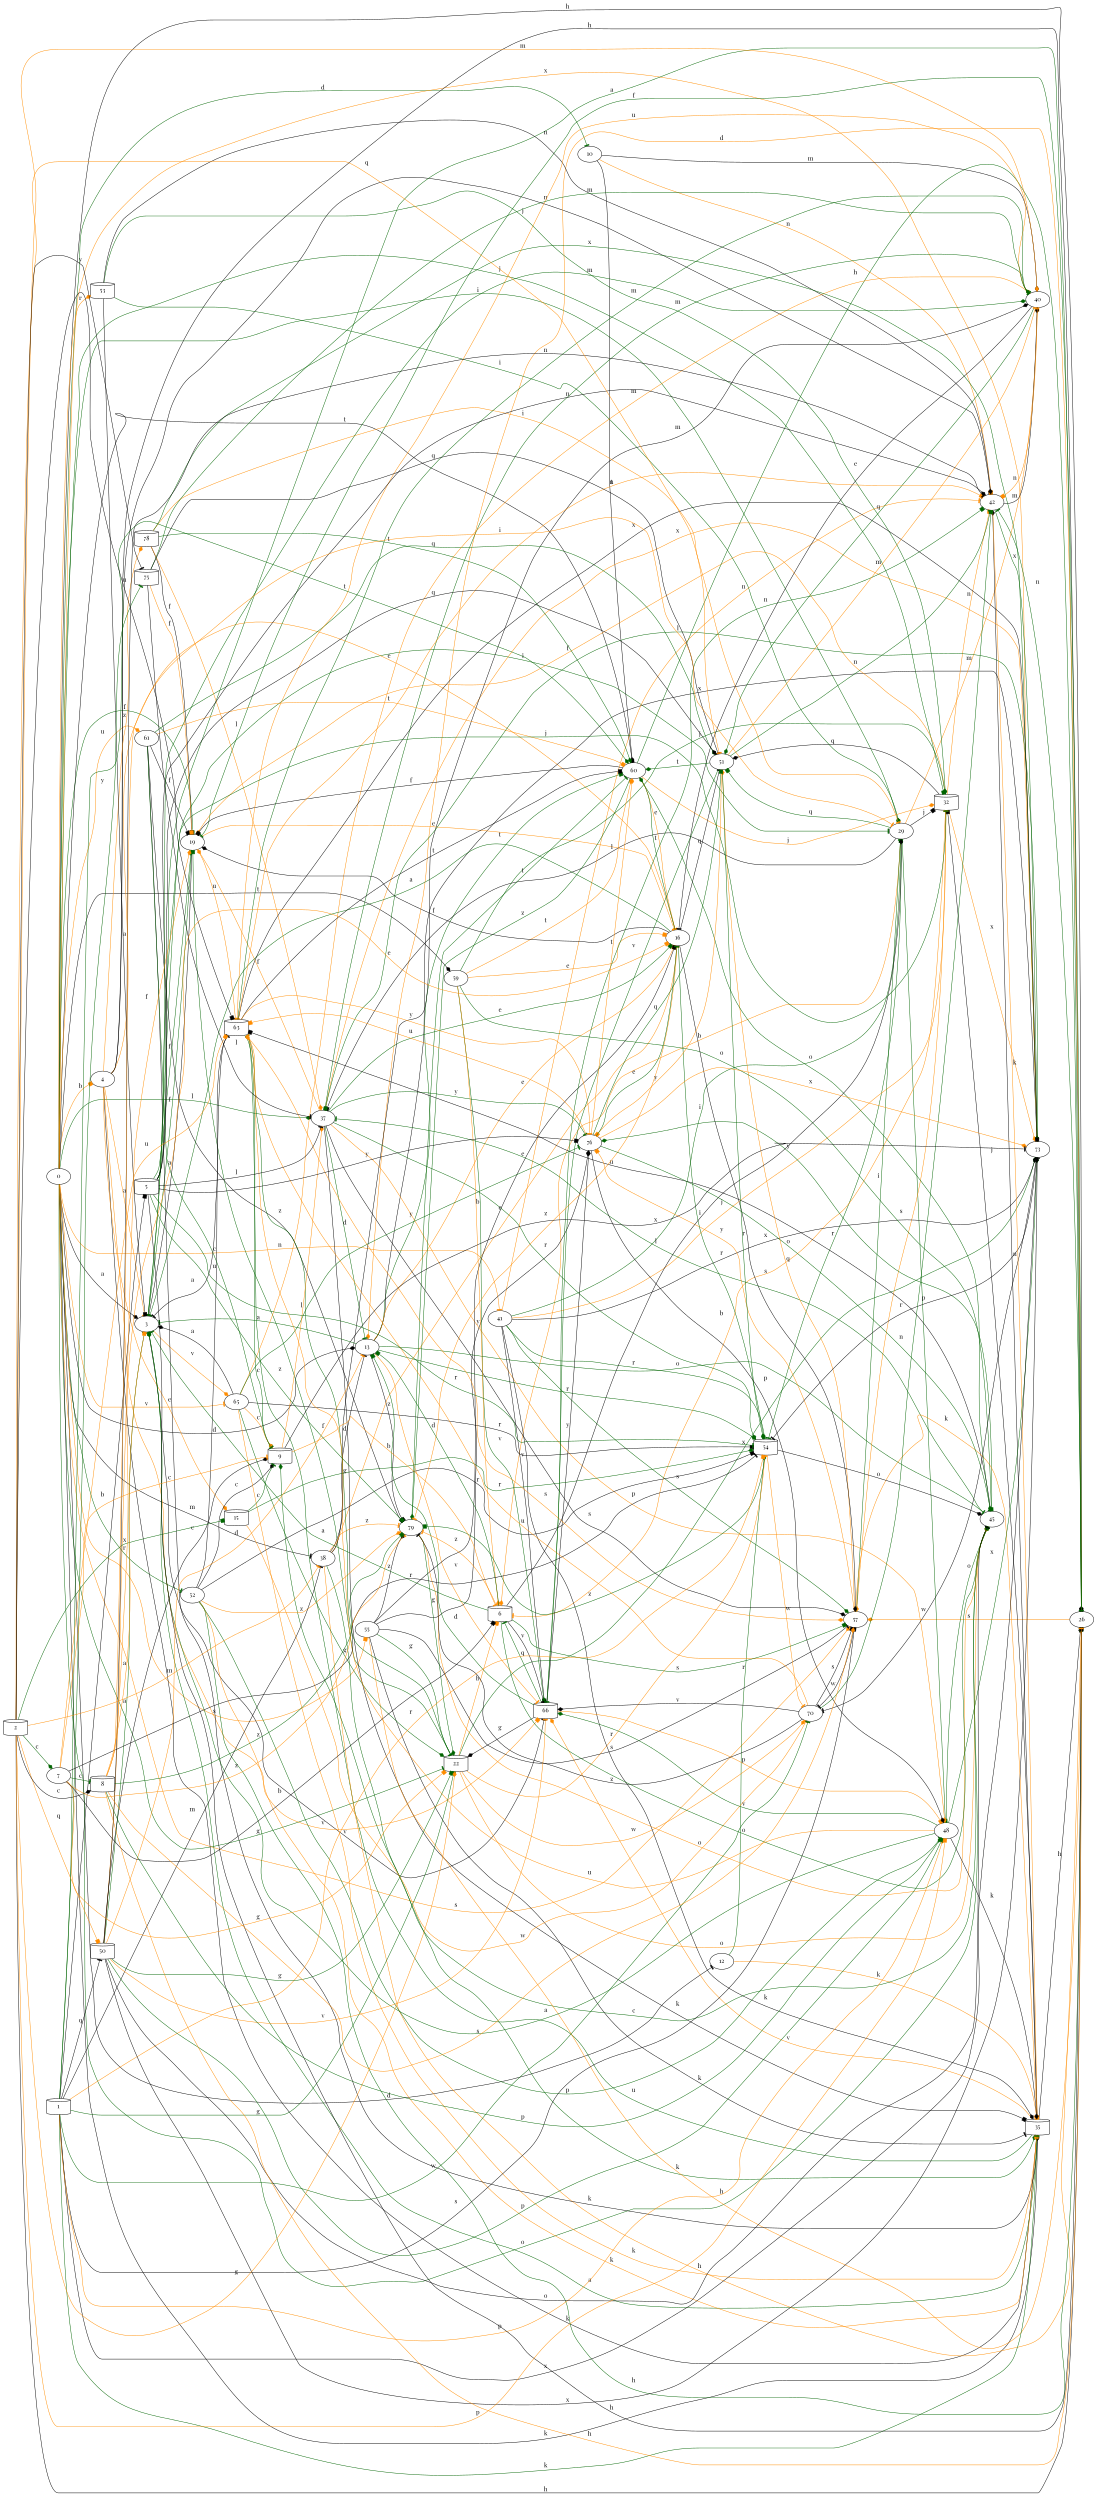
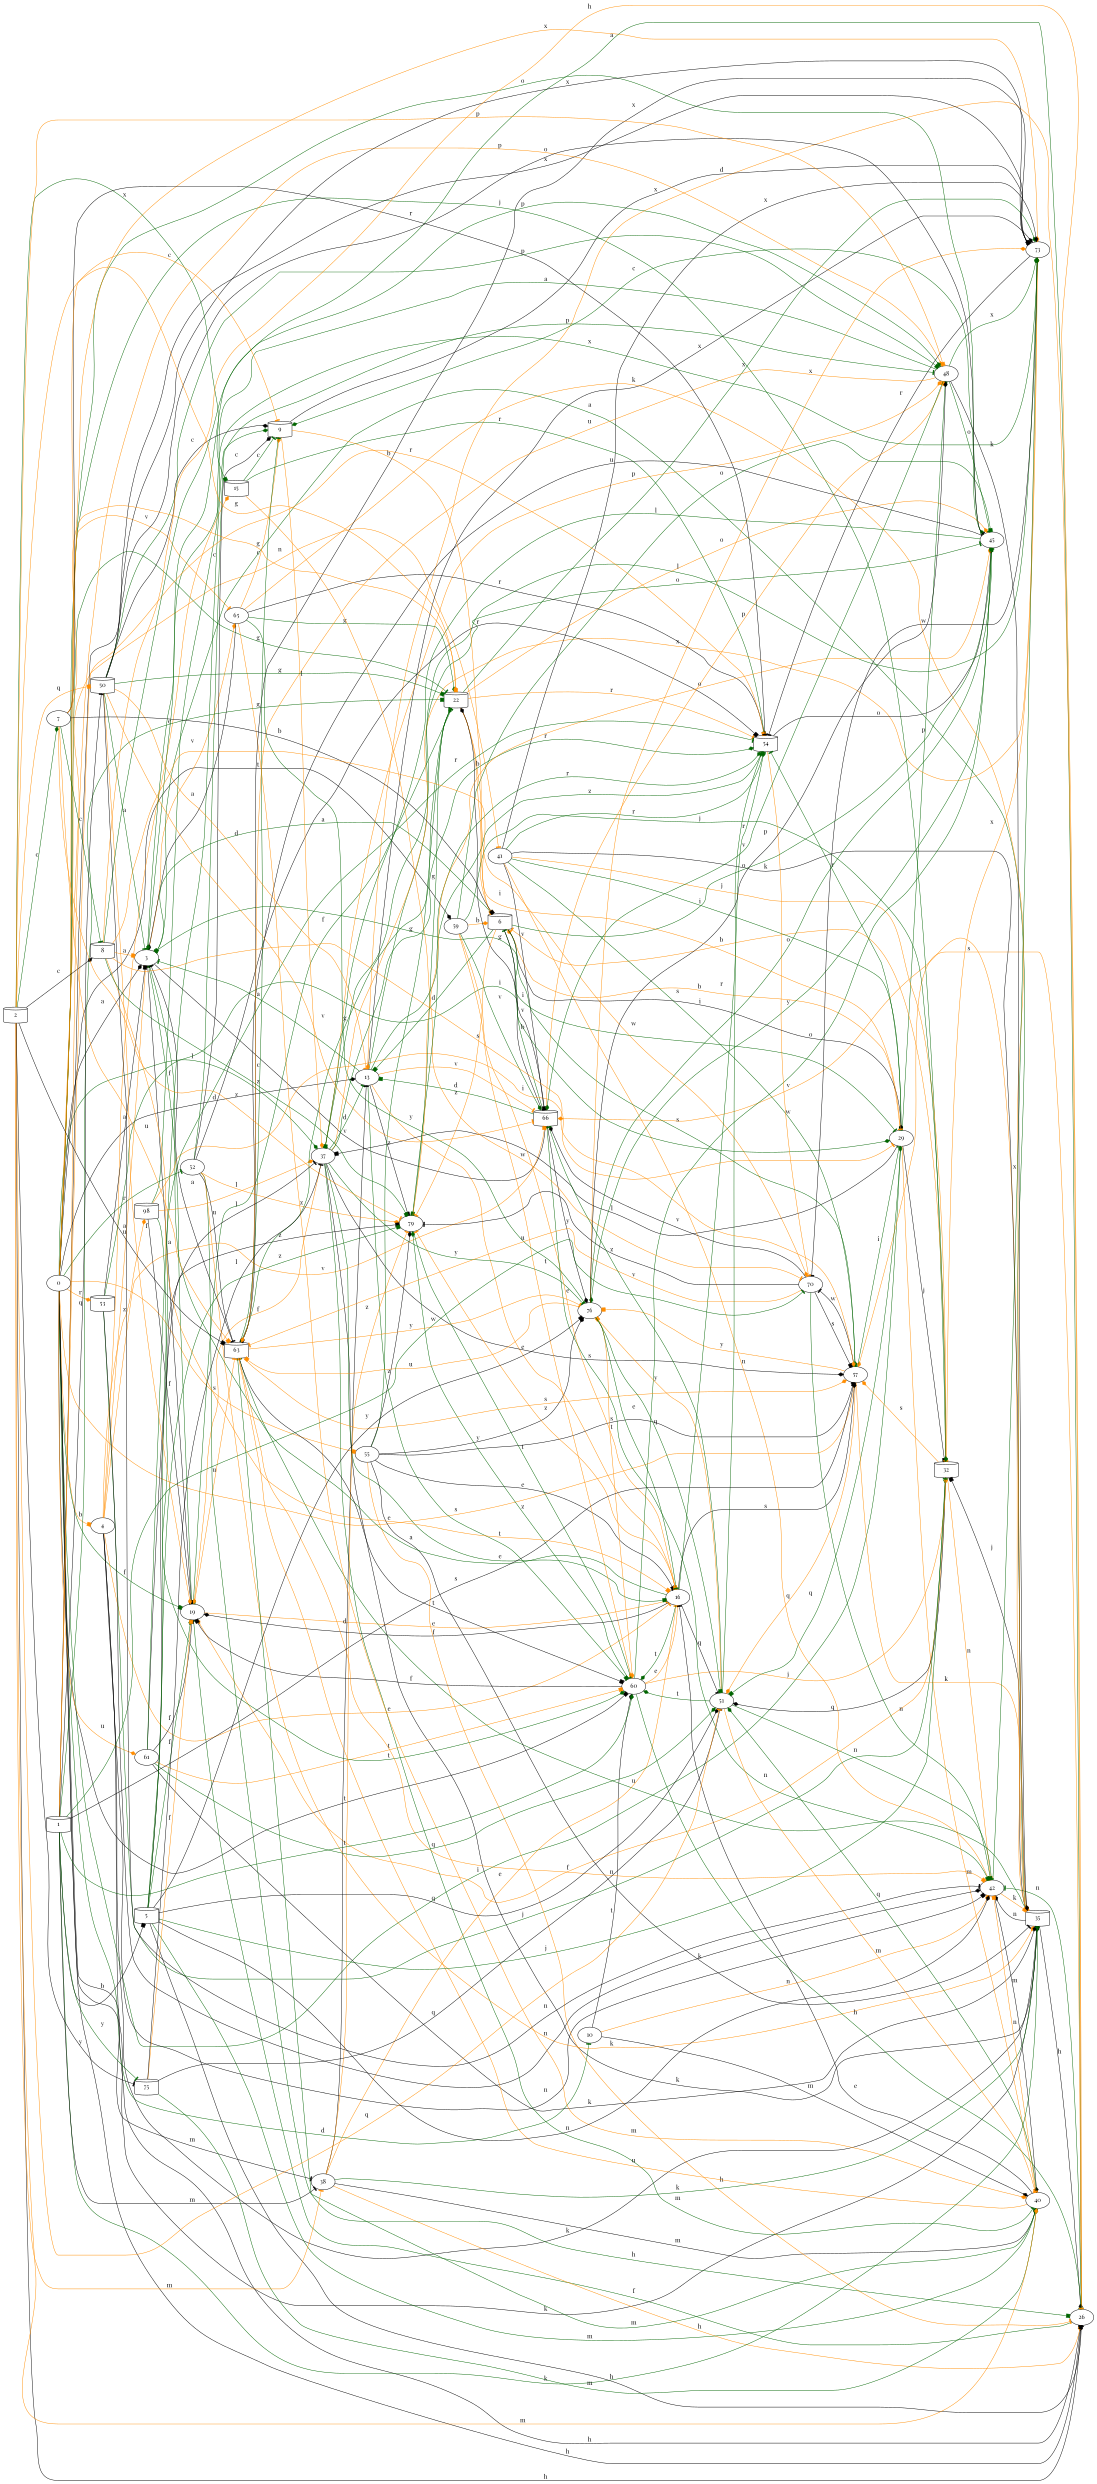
node "78": label "78" -> "98"
edge "66" -> "6": label "q" -> "b"
node "12": removed
